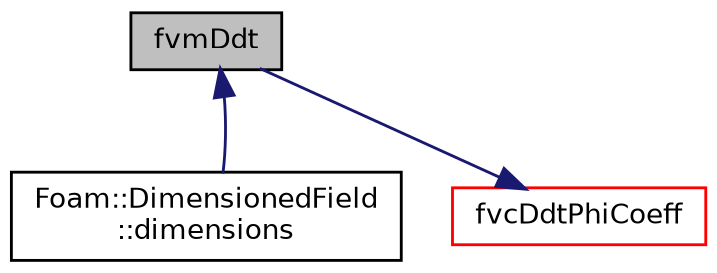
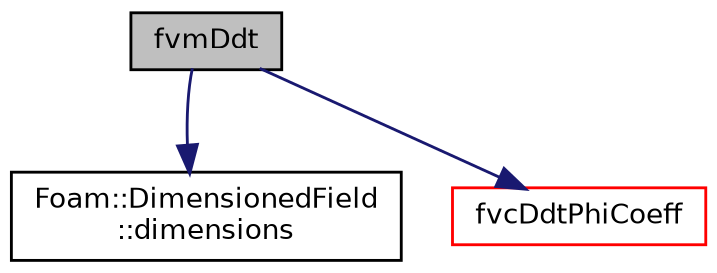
edge "Foam::DimensionedField ::dimensions" -> "fvmDdt": reversed
